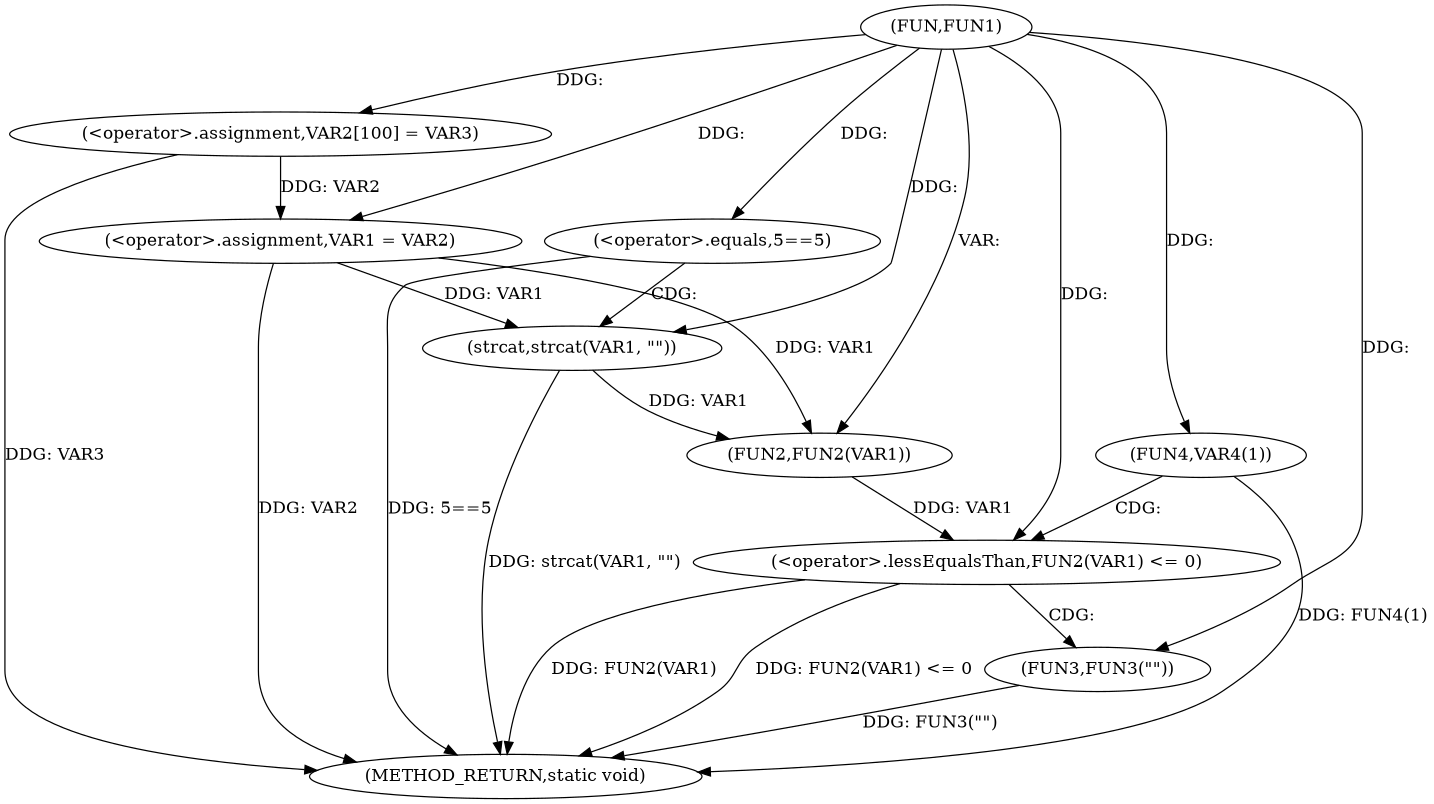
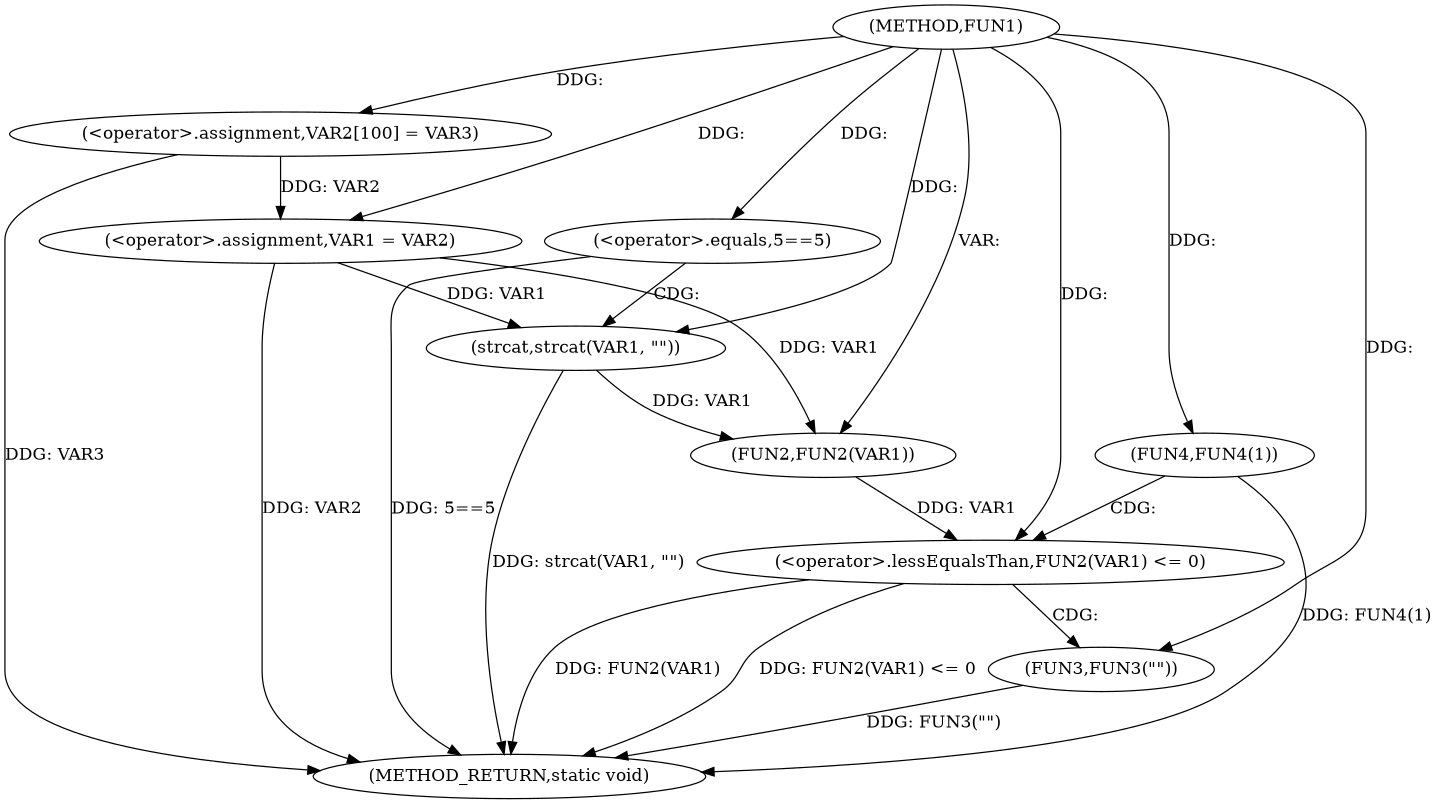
node "(FUN,FUN1)": label "(FUN,FUN1)" -> "(METHOD,FUN1)"
node "(FUN4,VAR4(1))": label "(FUN4,VAR4(1))" -> "(FUN4,FUN4(1))"
